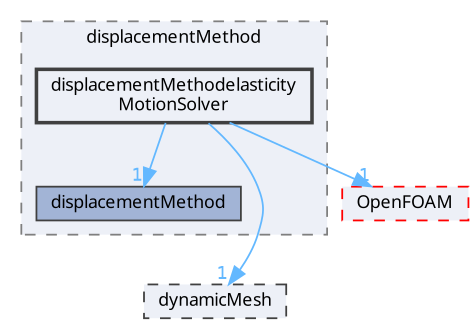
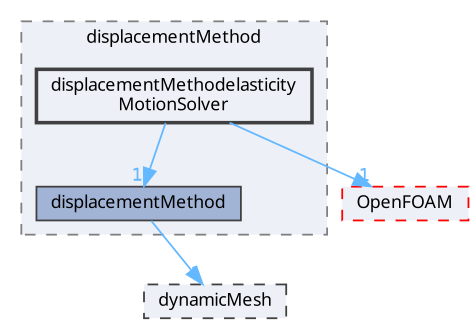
edge "displacementMethodelasticity MotionSolver" -> "dynamicMesh": now "displacementMethod" -> "dynamicMesh"
